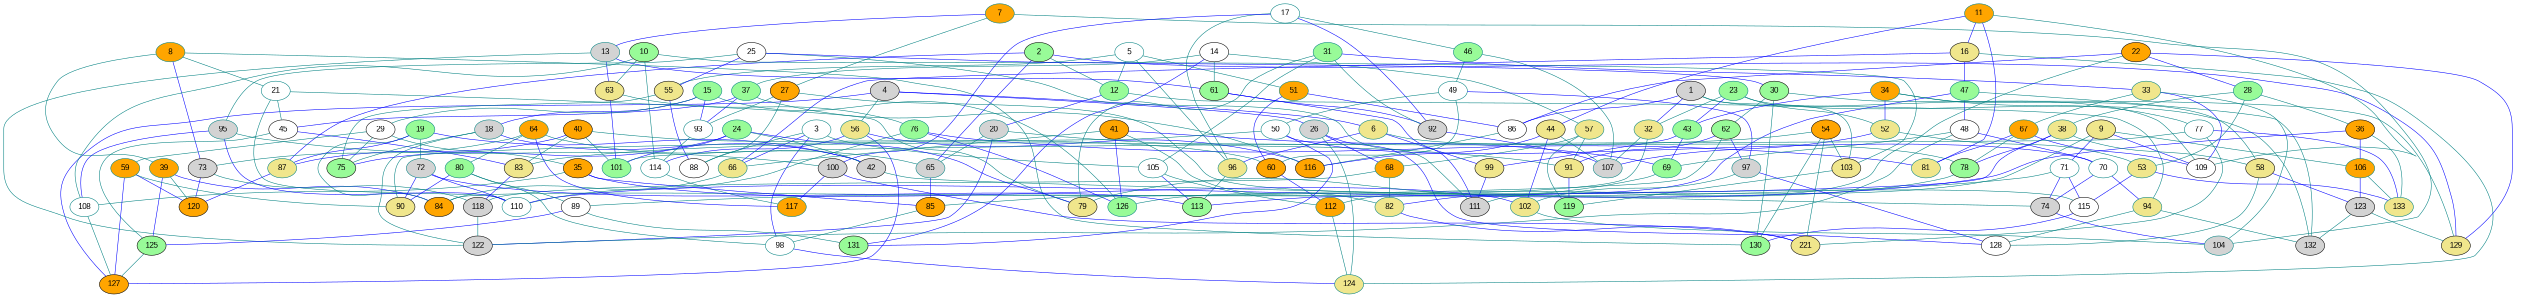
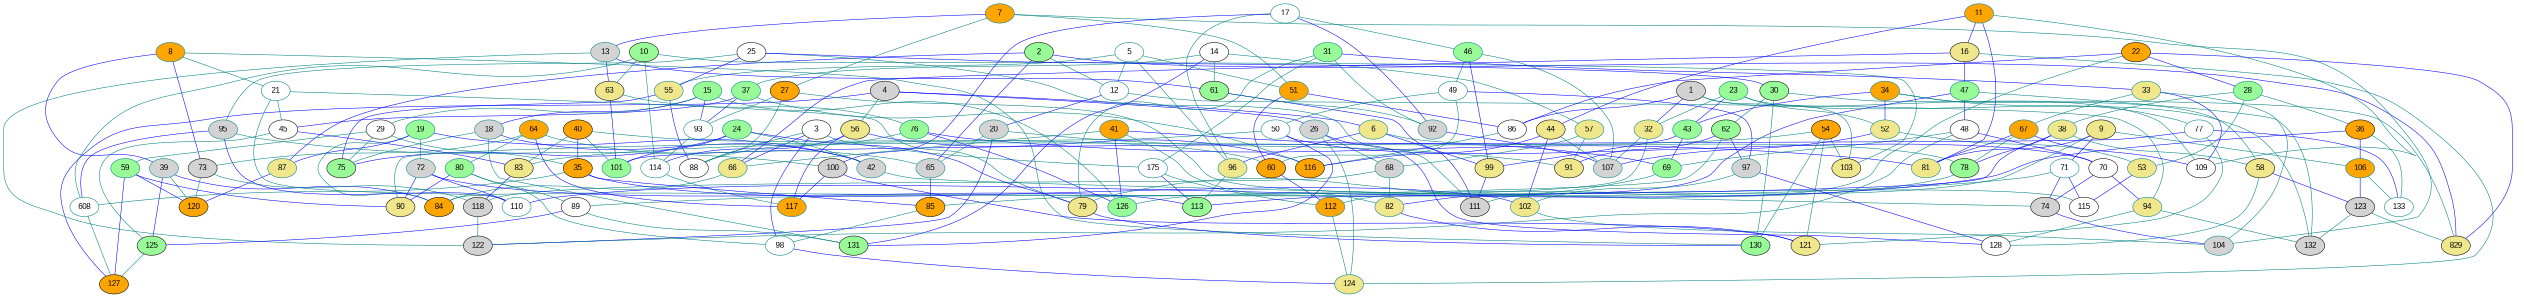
edge "7" -- "51": added
node "55": color black -> teal
node "12": fillcolor palegreen -> white
edge "8" -- "39": color teal -> blue
edge "61" -- "92": color blue -> teal
edge "55" -- "75": color teal -> blue
edge "46" -- "99": added
node "3": color teal -> black
node "56": color teal -> black
node "41": color black -> teal
node "92": color black -> teal
edge "9" -- "109": now "9" -- "81"
edge "77" -- "101": color teal -> blue
edge "26" -- "68": color blue -> teal
edge "40" -- "87": now "40" -- "35"
node "59": fillcolor orange -> palegreen
node "39": fillcolor orange -> lightgrey
node "42": color black -> teal
node "105": label "105" -> "175"
node "68": fillcolor orange -> lightgrey
node "70": color teal -> black
edge "18" -- "122": now "18" -- "131"
edge "76" -- "110": now "76" -- "88"
edge "53" -- "133": removed
edge "73" -- "120": color blue -> teal
edge "59" -- "90": color teal -> blue
node "108": label "108" -> "608"
node "119": removed
node "133": fillcolor khaki -> white
edge "115" -- "130": now "79" -- "130"
node "221": label "221" -> "121"
node "129": label "129" -> "829"
edge "56" -- "127": now "56" -- "117"
